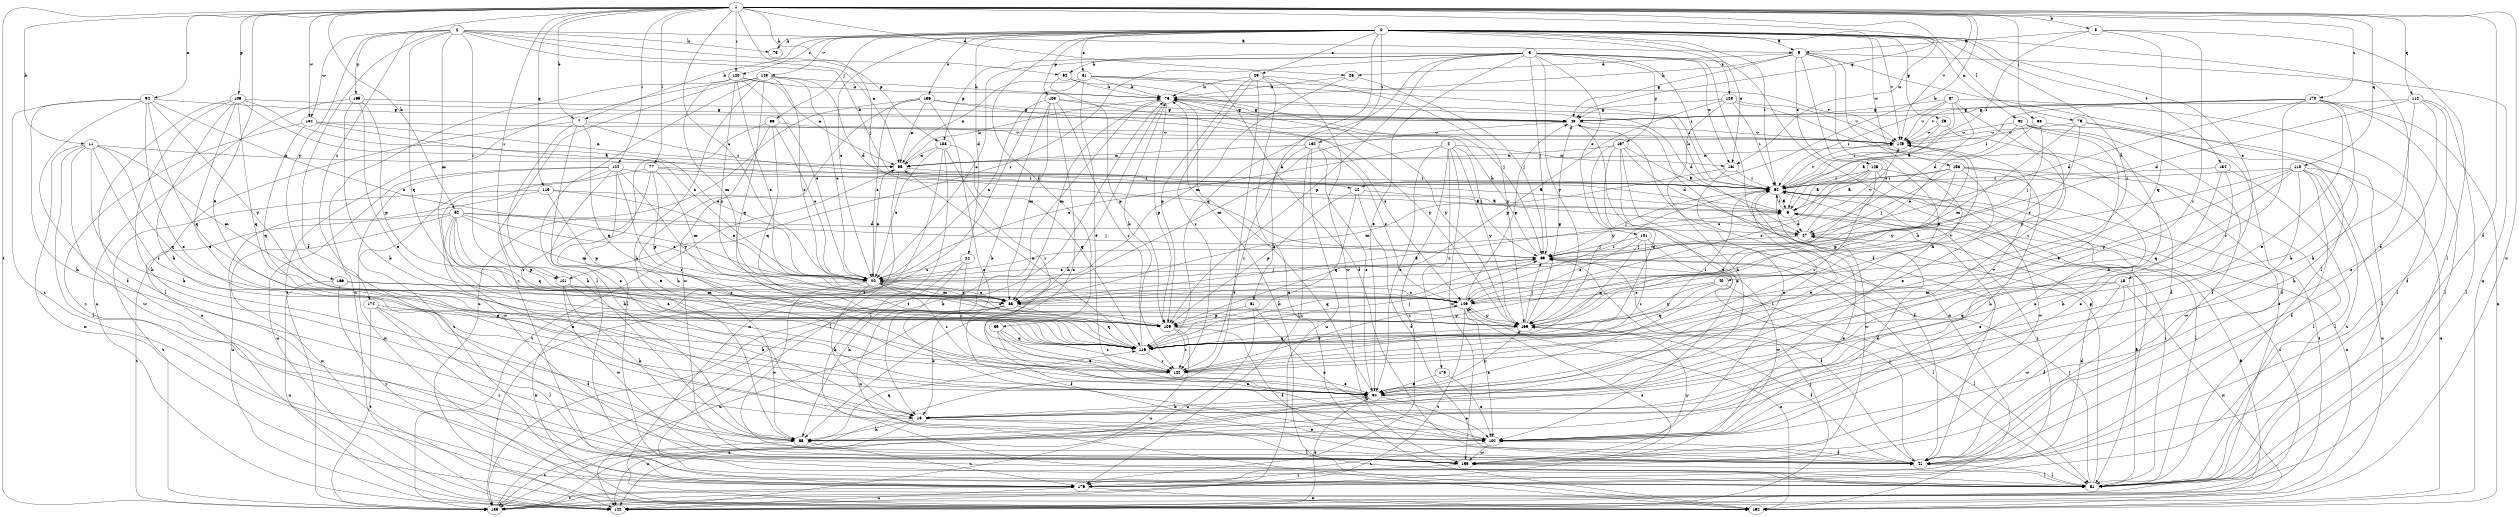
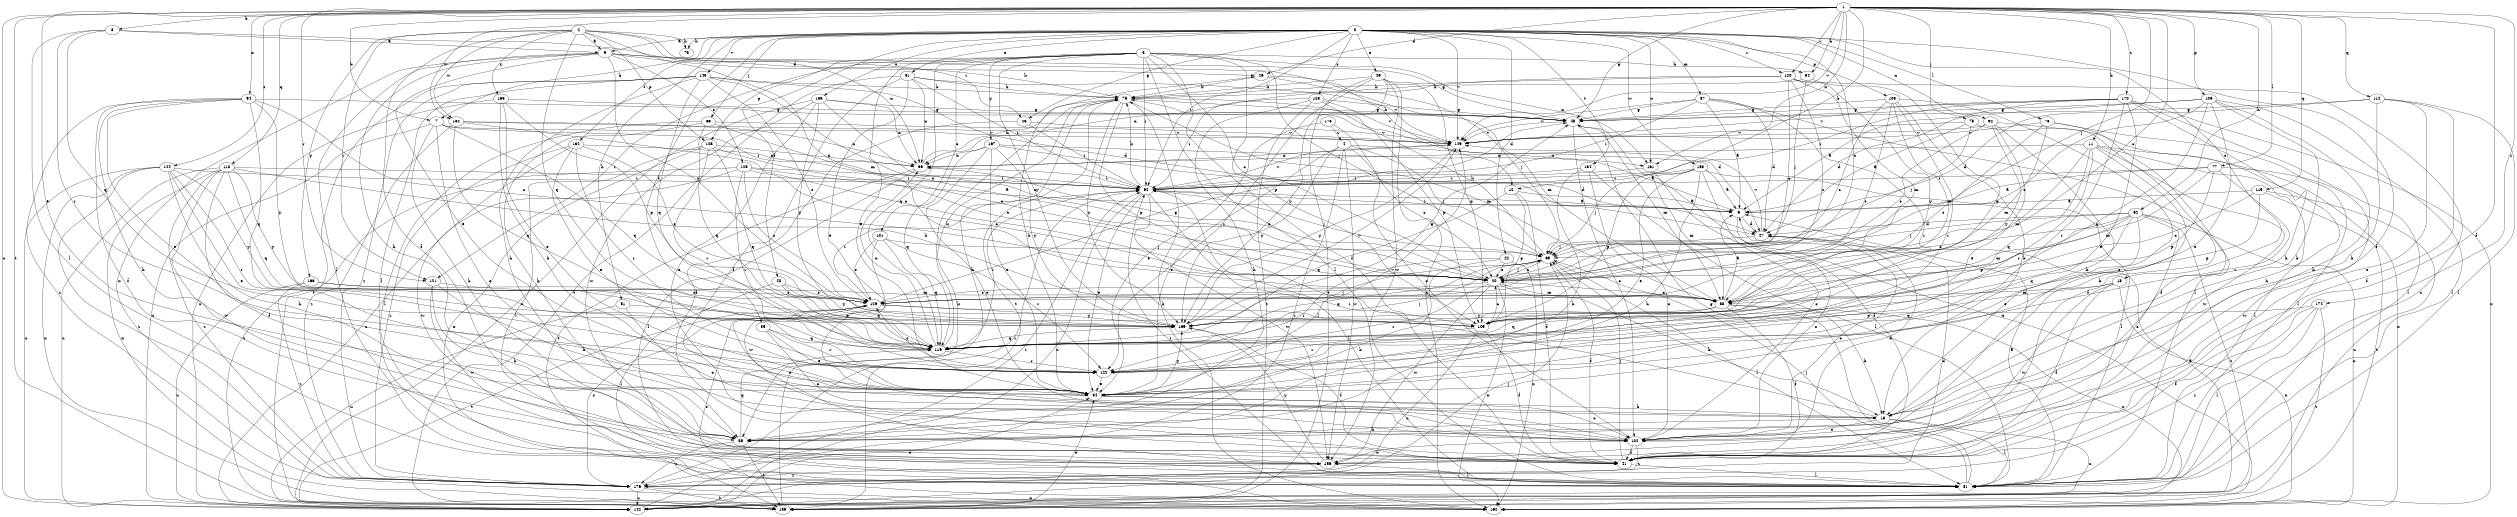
edge "0" -> "87": added, label "m"
edge "1" -> "124": label "i" -> "s"
node "68": label "68" -> "78"
edge "8" -> "62": now "8" -> "46"
edge "34" -> "75": now "34" -> "26"
edge "4" -> "175": reversed
